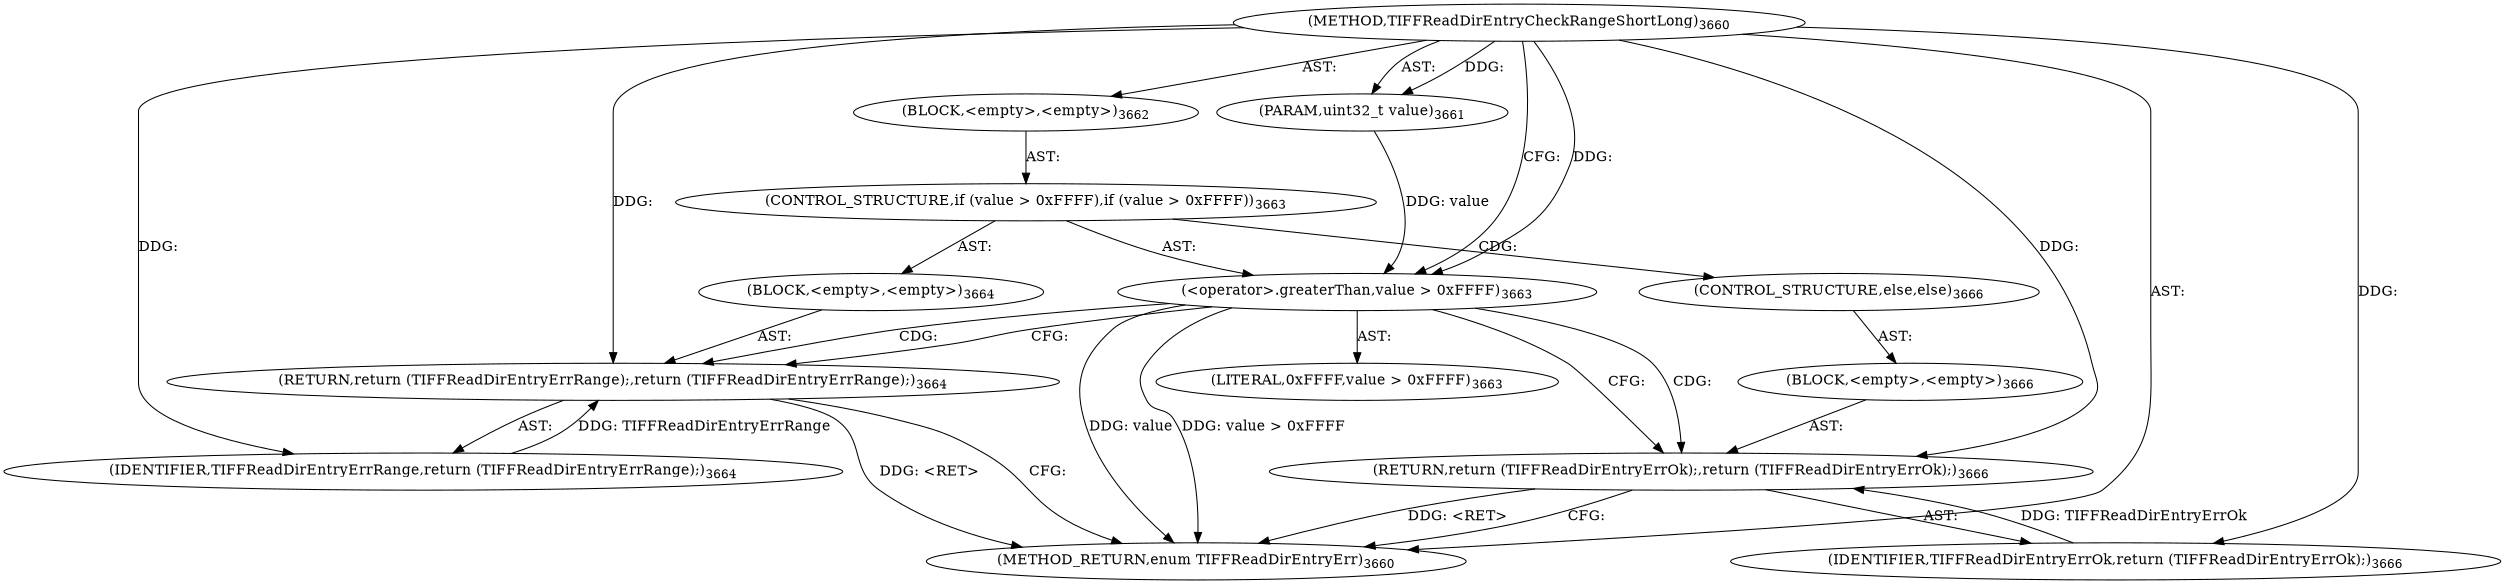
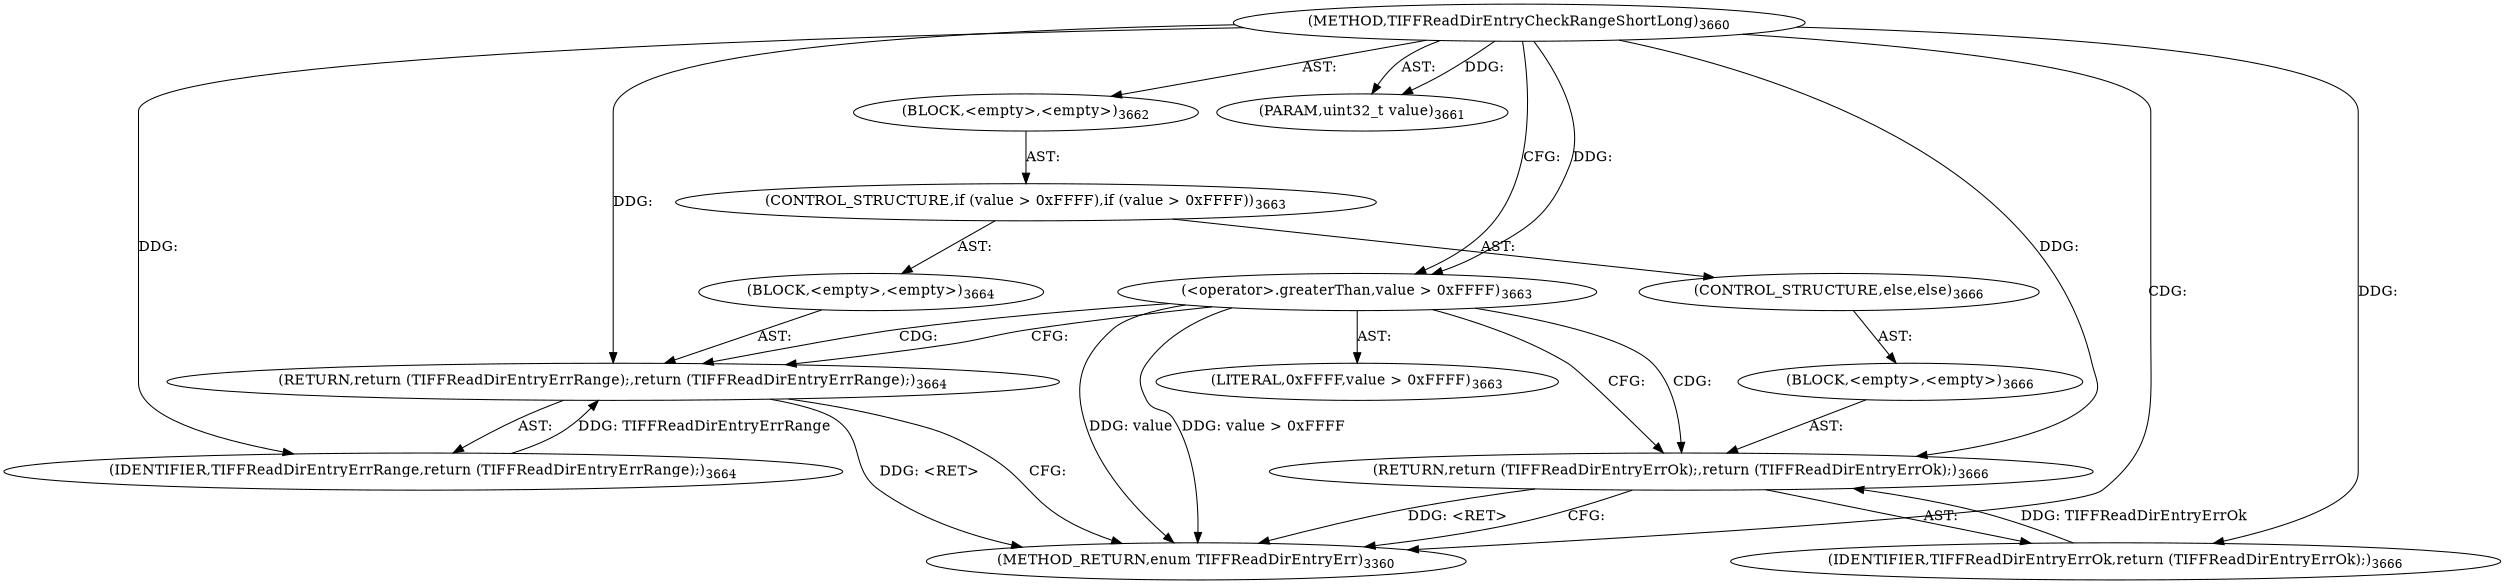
edge "(PARAM,uint32_t value)" -> "(<operator>.greaterThan,value > 0xFFFF)": removed, label "DDG: value"
edge "(CONTROL_STRUCTURE,if (value > 0xFFFF),if (value > 0xFFFF))" -> "(CONTROL_STRUCTURE,else,else)": label "CDG: " -> "AST: "
edge "(CONTROL_STRUCTURE,if (value > 0xFFFF),if (value > 0xFFFF))" -> "(<operator>.greaterThan,value > 0xFFFF)": removed, label "AST:"
edge "(METHOD,TIFFReadDirEntryCheckRangeShortLong)" -> "(METHOD_RETURN,enum TIFFReadDirEntryErr)": label "AST: " -> "CDG: "
node "(METHOD_RETURN,enum TIFFReadDirEntryErr)": text "3660" -> "3360"
